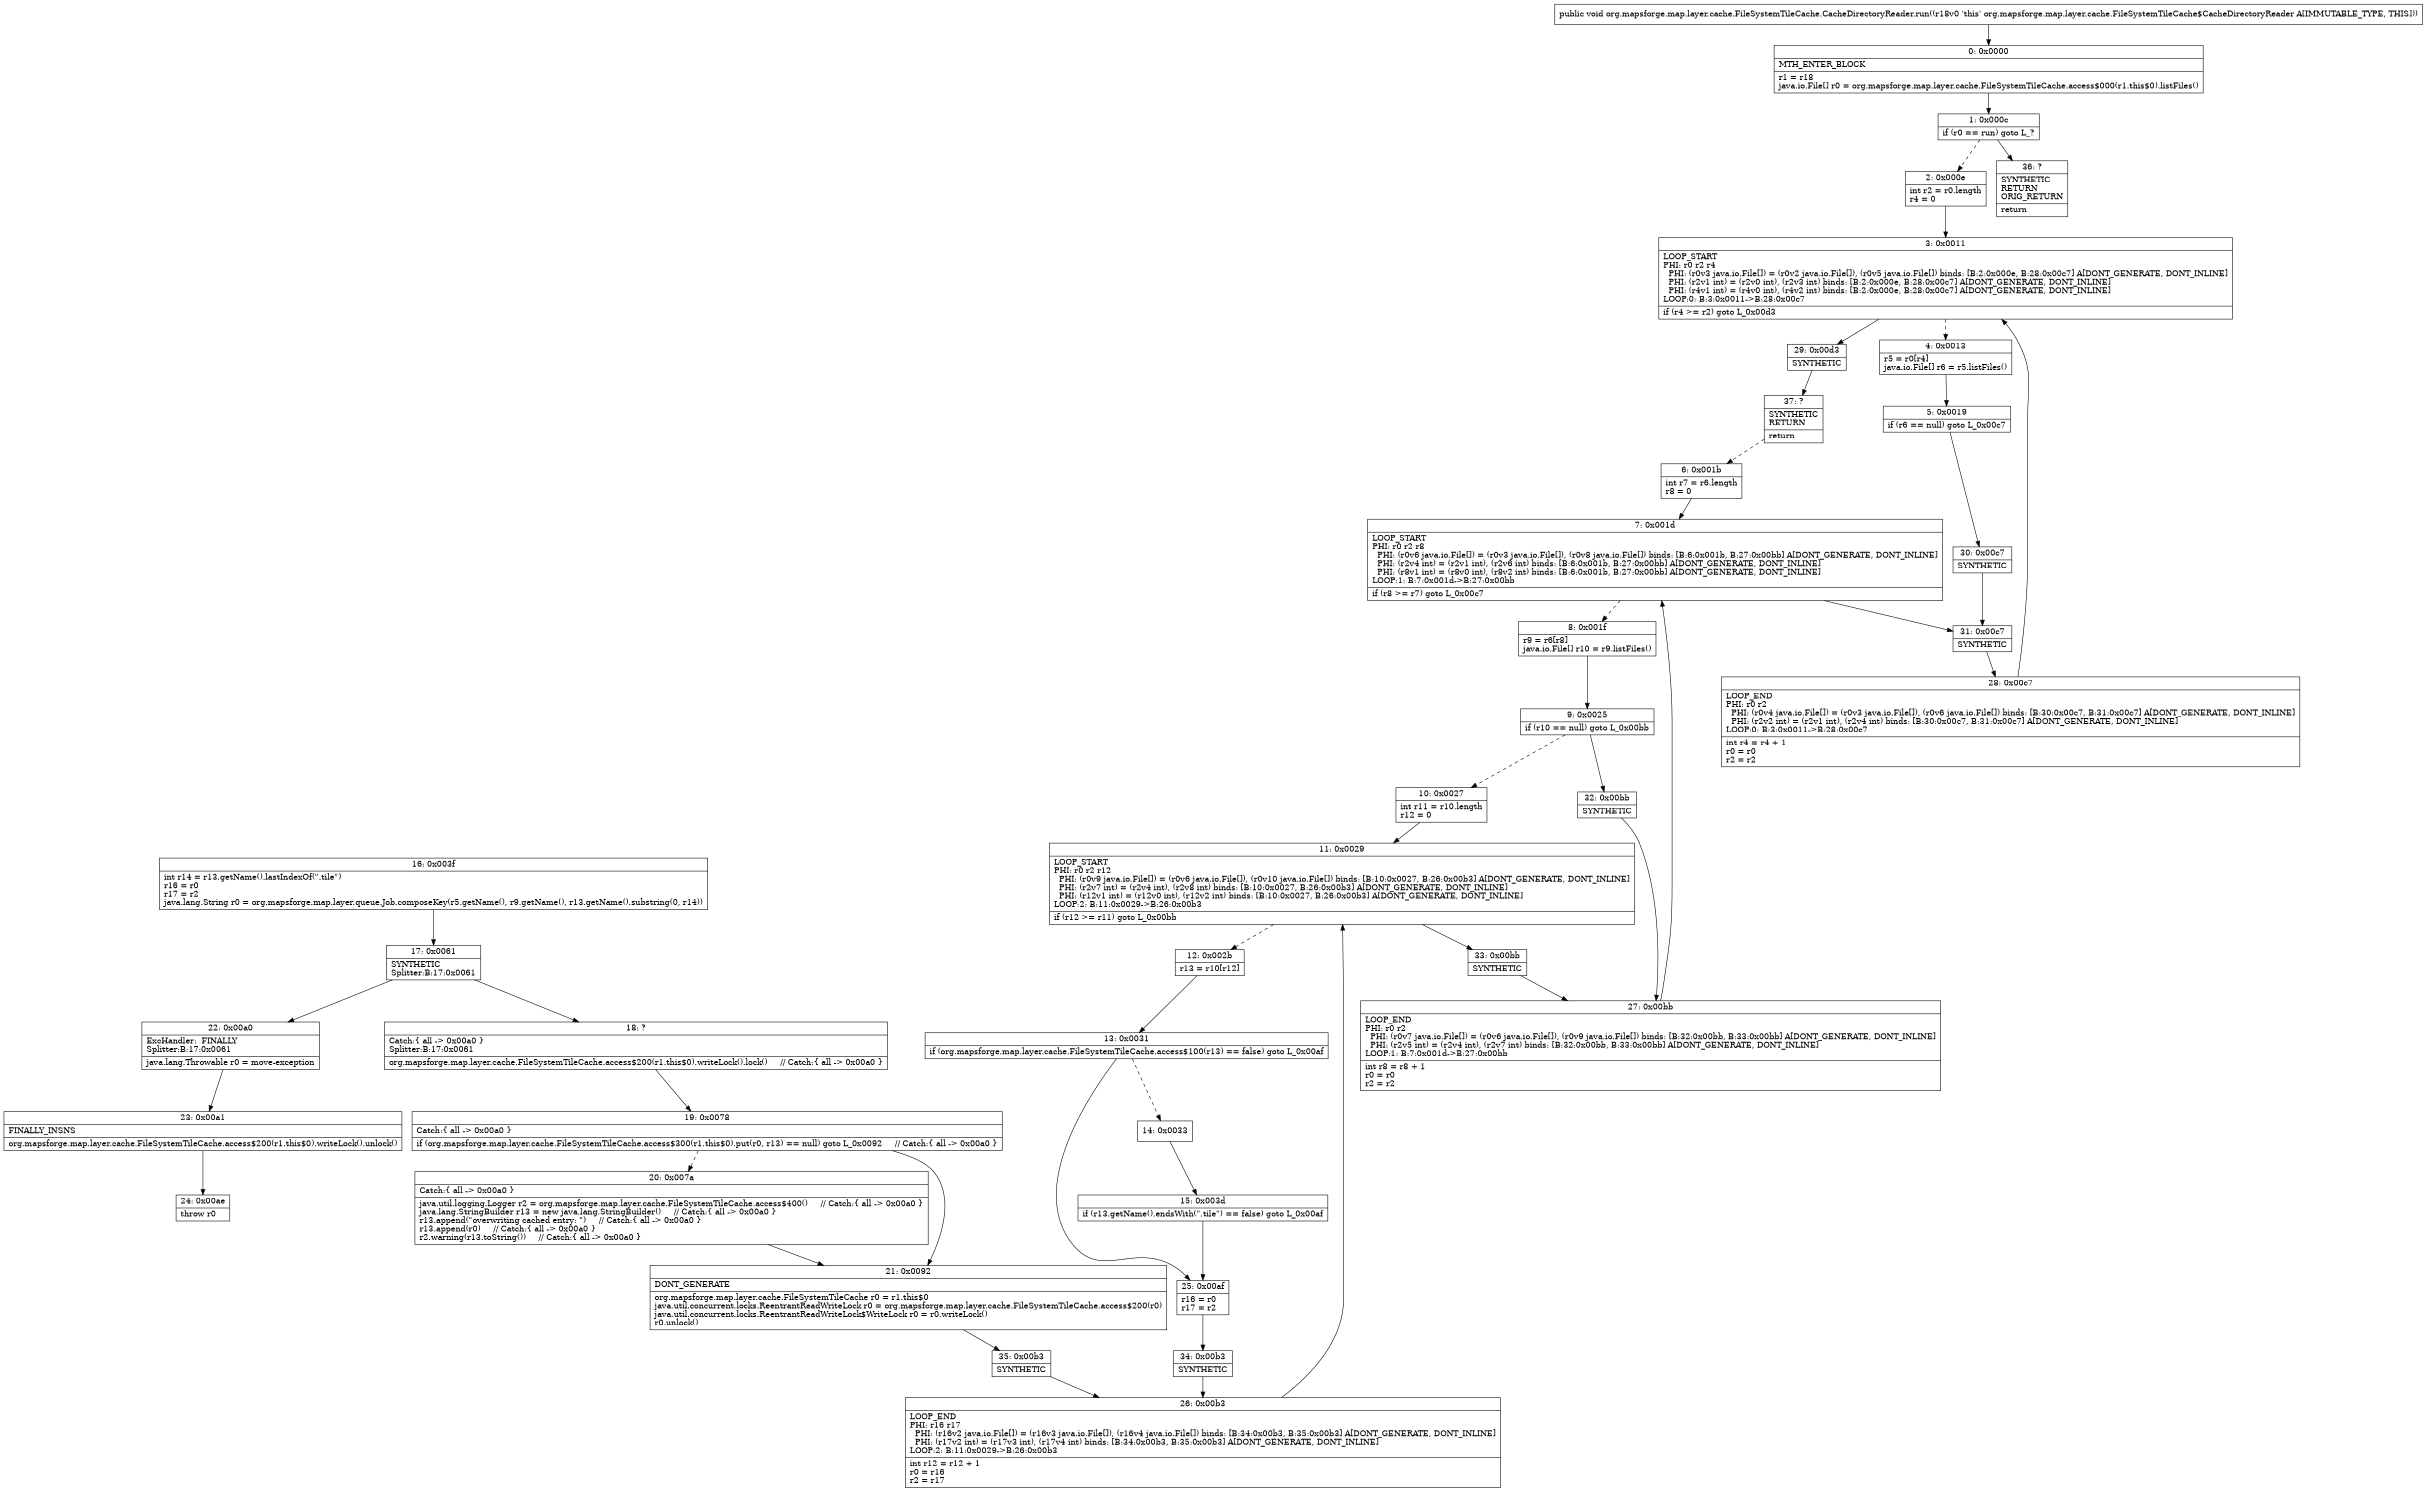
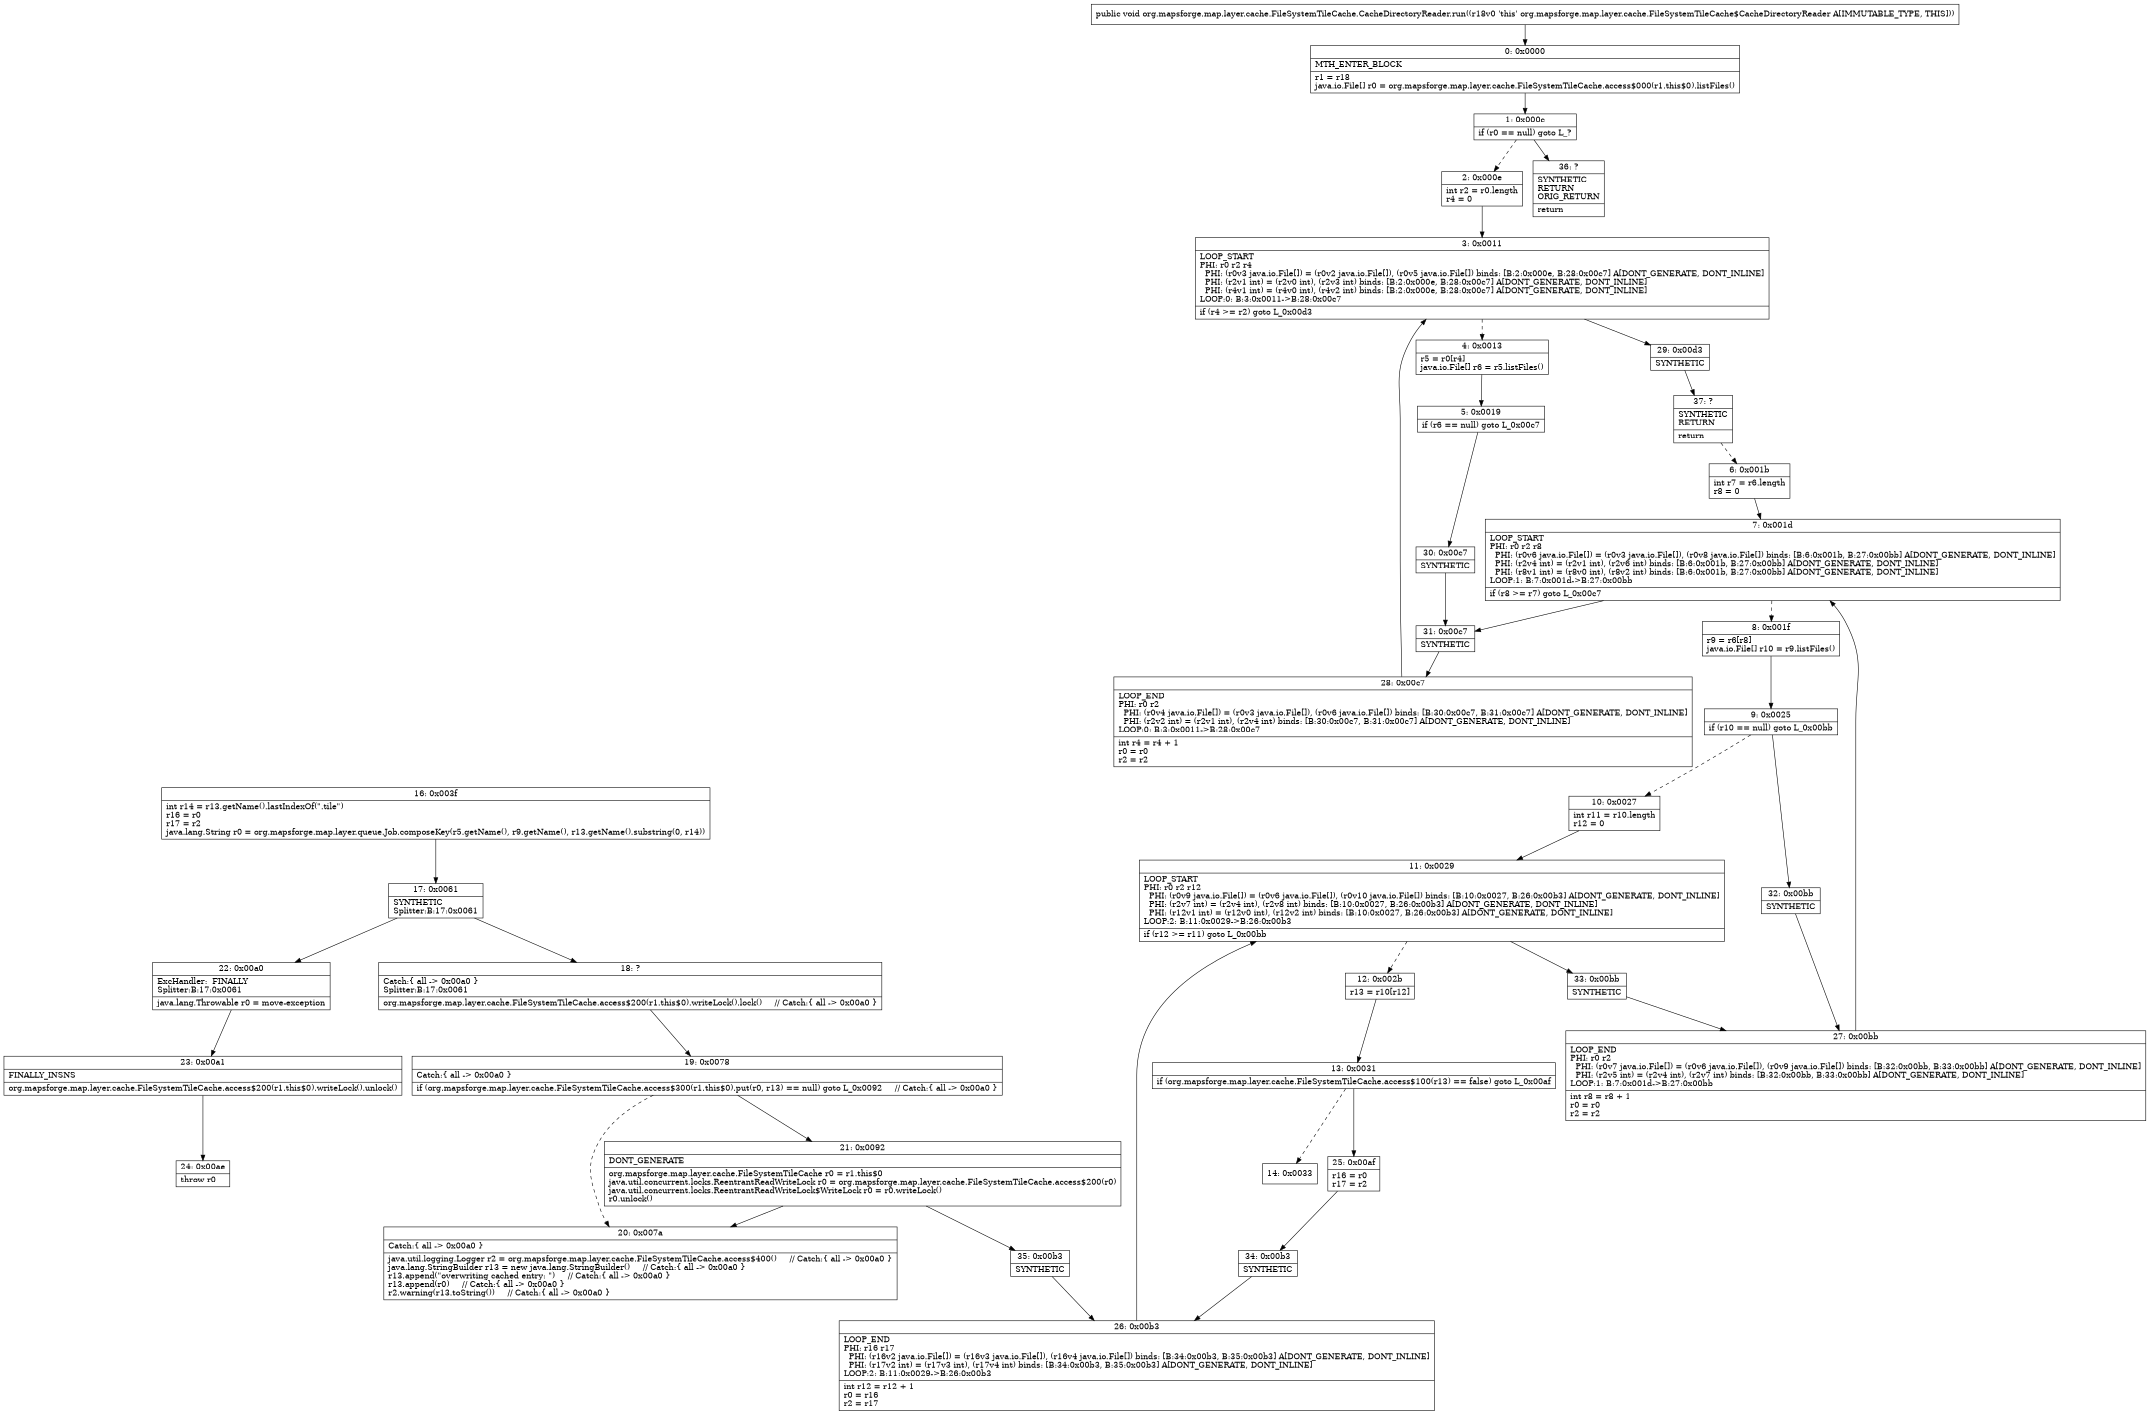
node "1: 0x000c": text "if (r0 == run) goto L_?" -> "if (r0 == null) goto L_?"
node "15: 0x003d": removed
edge "20: 0x007a" -> "21: 0x0092": reversed
